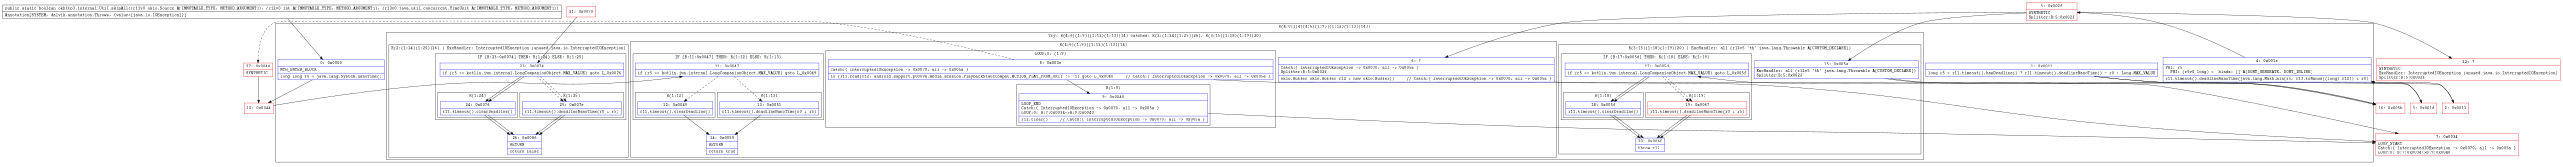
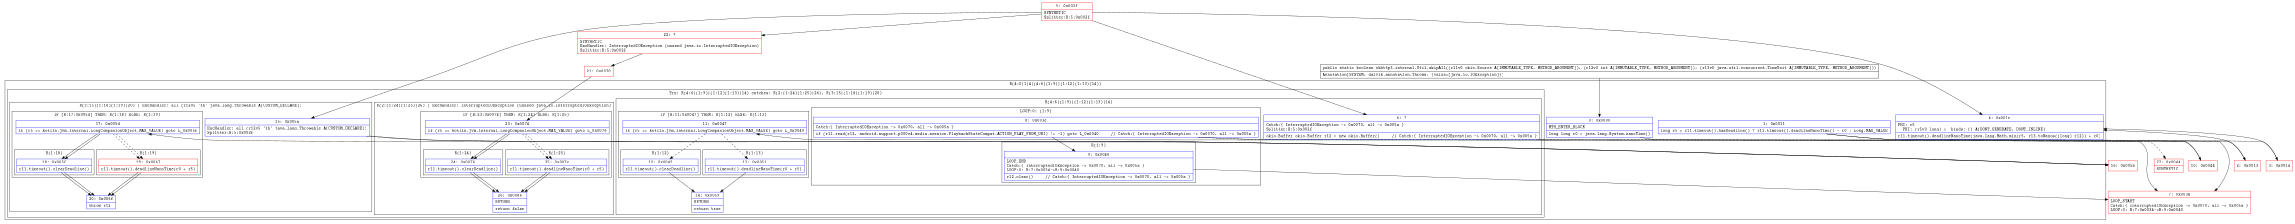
edge "4: 0x001e" -> "5: 0x002f": reversed
edge "22: ?" -> "21: 0x0070": added
edge "27: 0x0044" -> "10: 0x0044": removed
